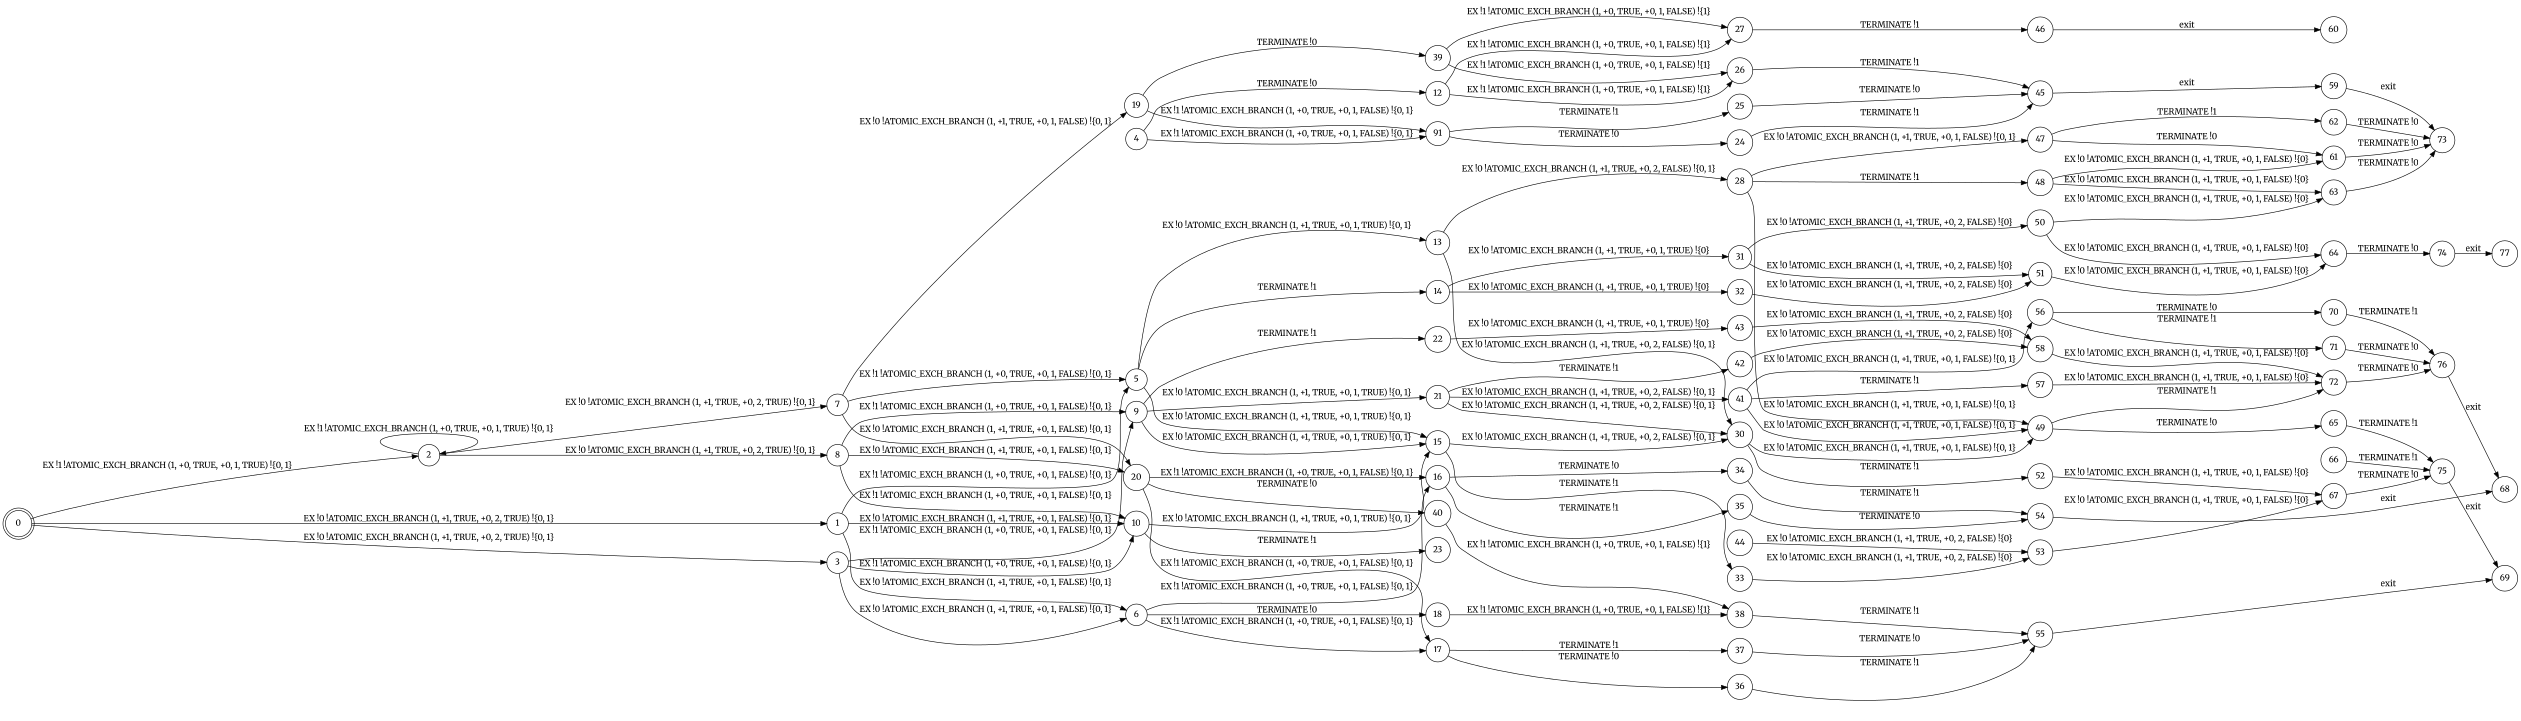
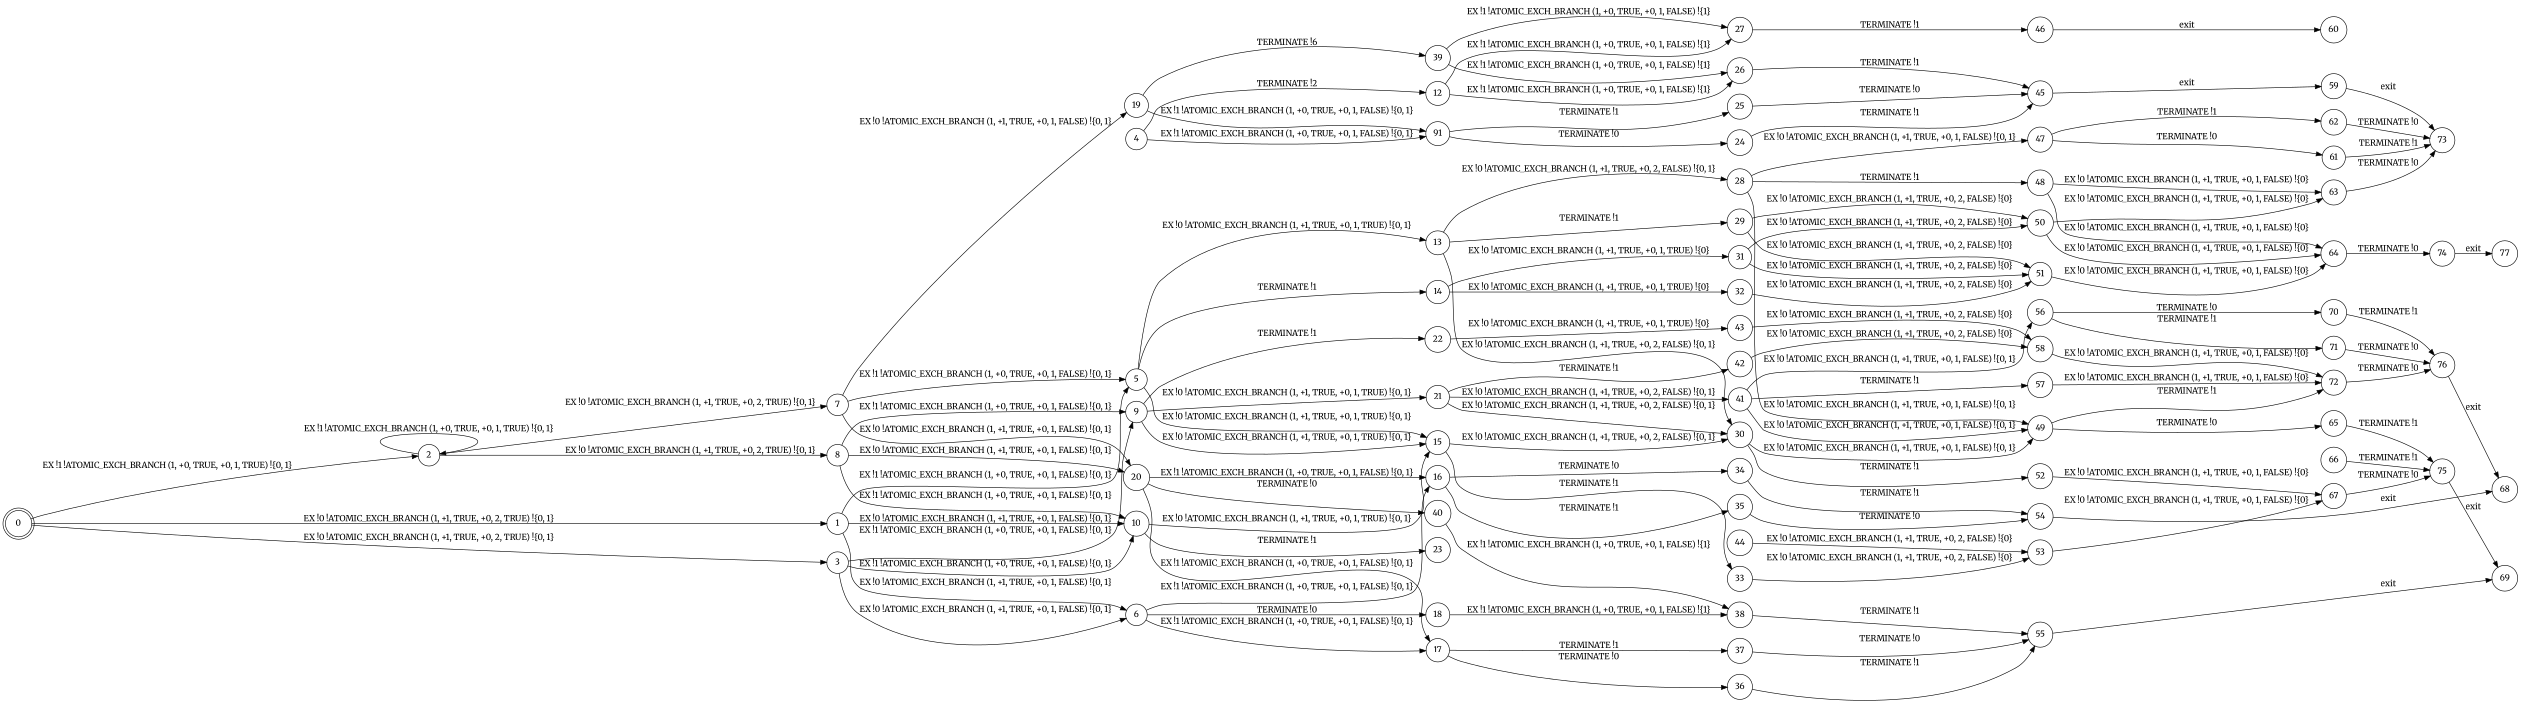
edge "19" -> "39": label "TERMINATE !0" -> "TERMINATE !6"
edge "4" -> "12": label "TERMINATE !0" -> "TERMINATE !2"
edge "61" -> "73": label "TERMINATE !0" -> "TERMINATE !1"
edge "48" -> "61": now "48" -> "64"
node "29": added
